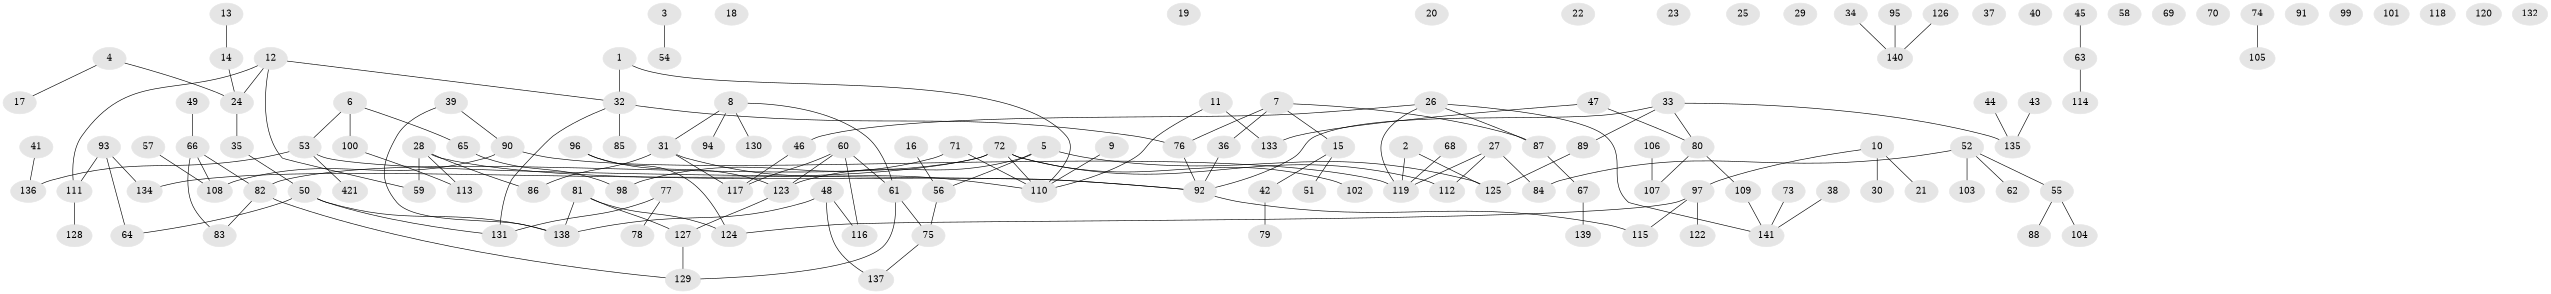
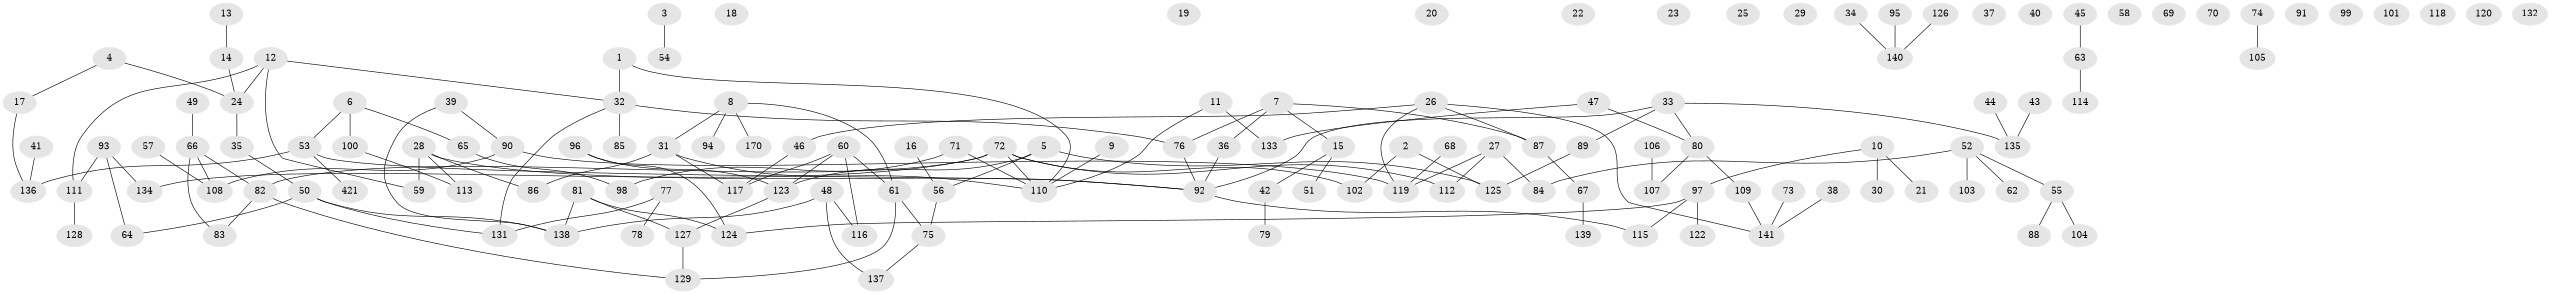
node "130": label "130" -> "170"
edge "17" -- "136": added
edge "2" -- "119": now "2" -- "102"
